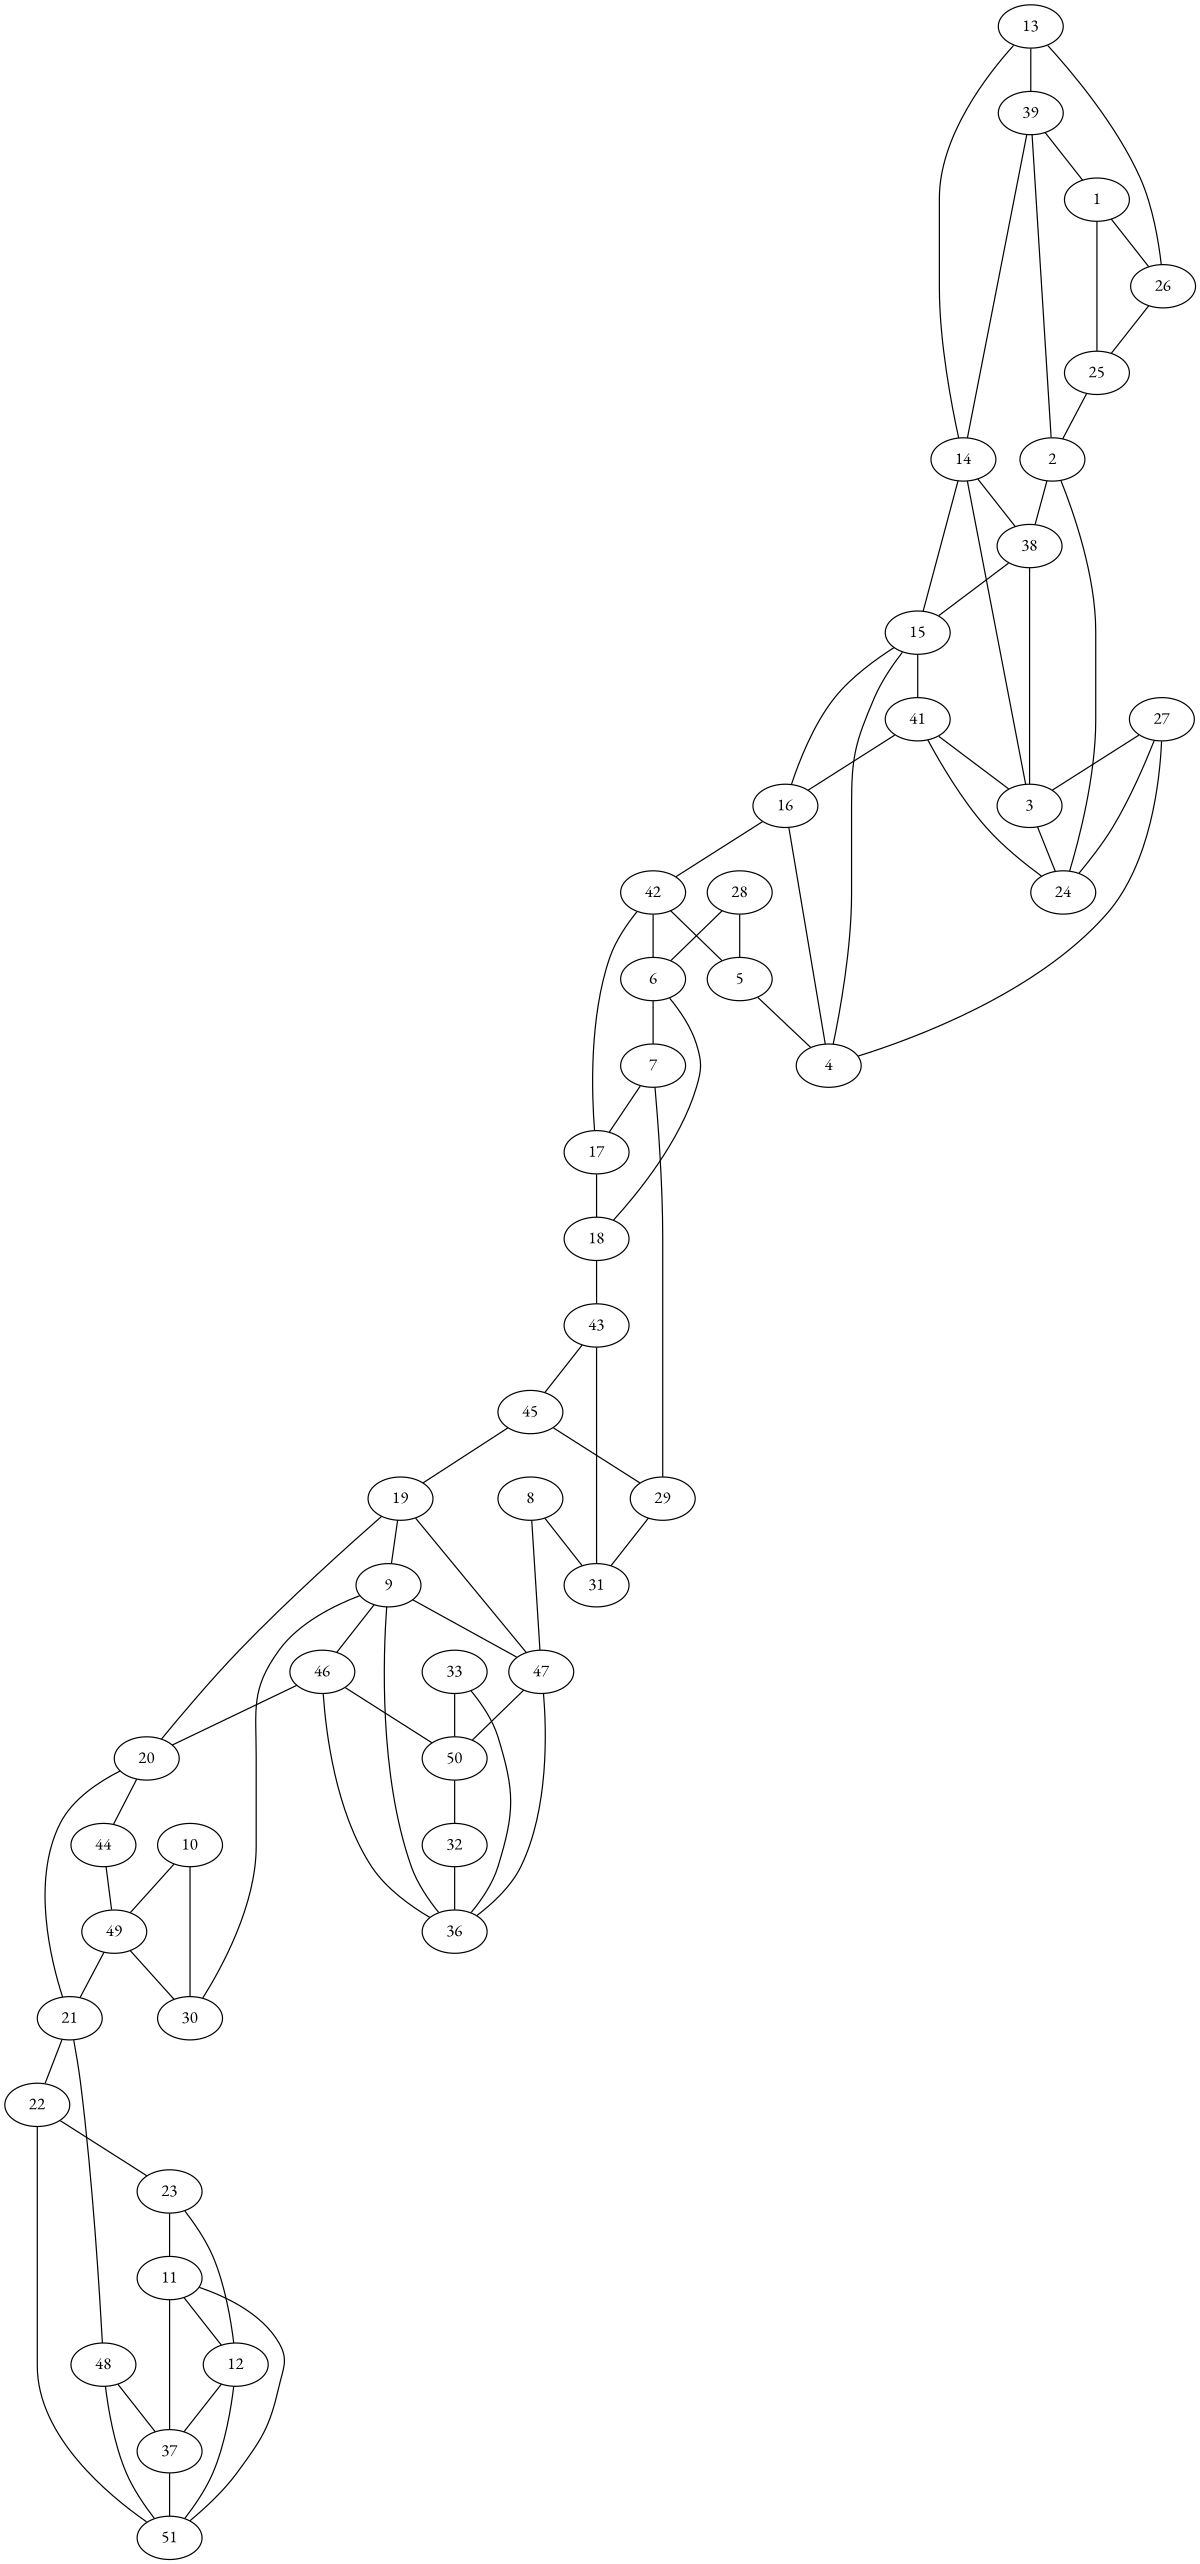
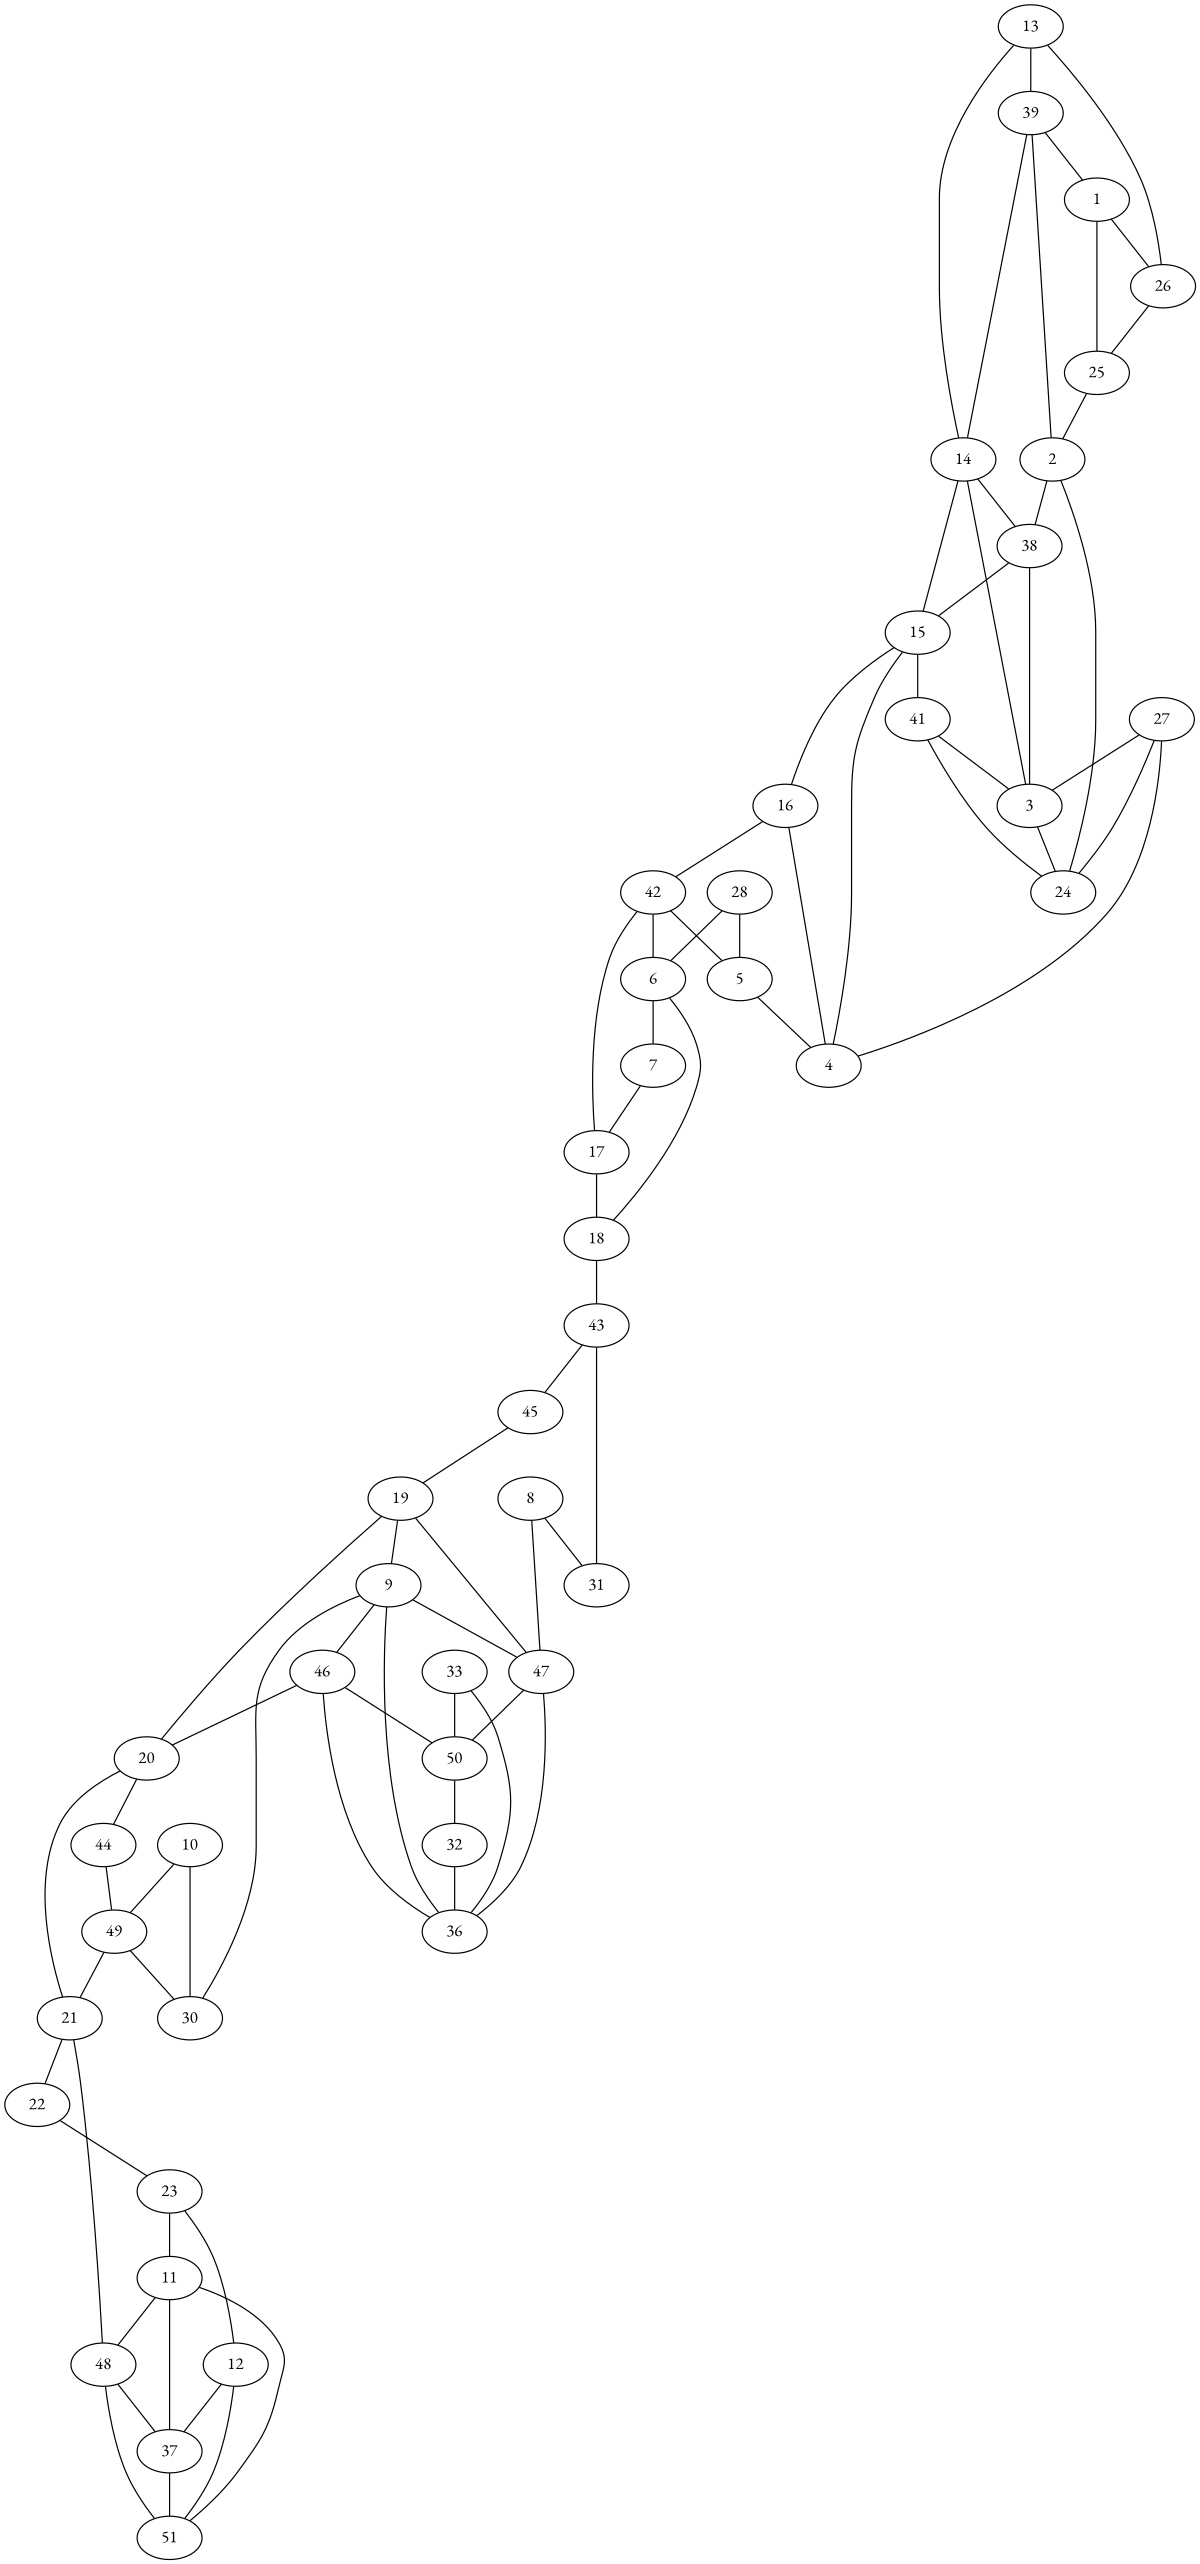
edge "41" -- "16": removed
node "29": removed
edge "11" -- "12": now "11" -- "48"
edge "22" -- "51": removed
